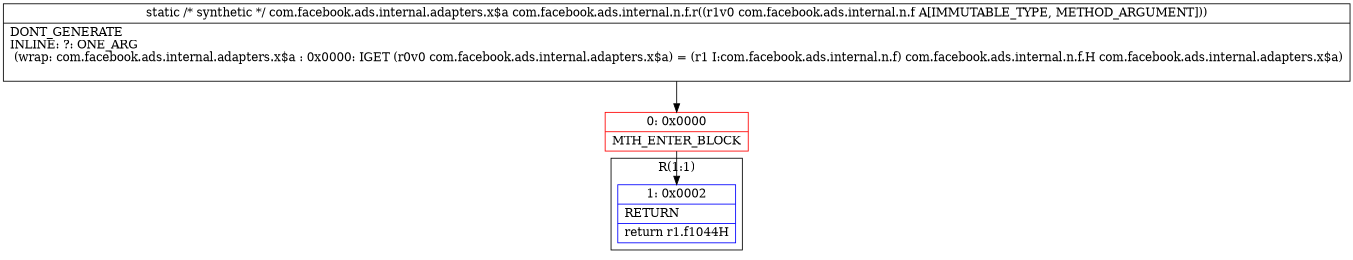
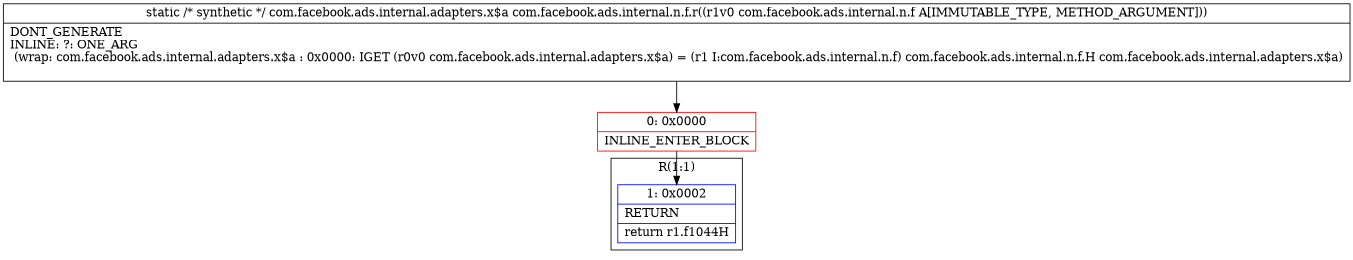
node "0: 0x0000": text "MTH_ENTER_BLOCK" -> "INLINE_ENTER_BLOCK"
